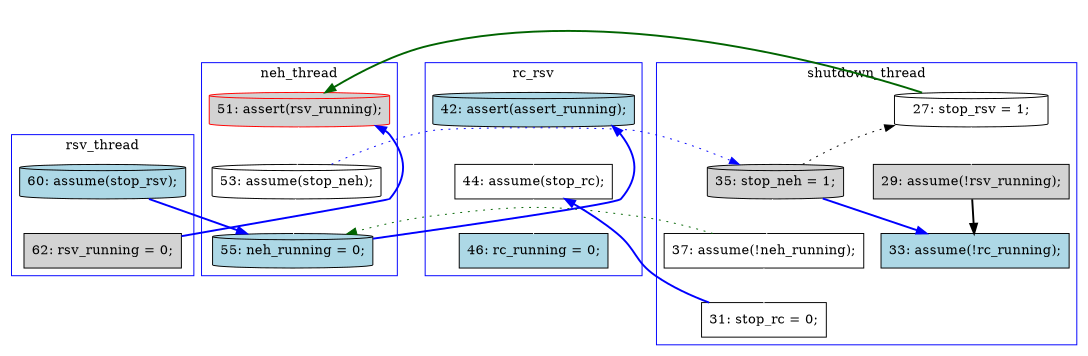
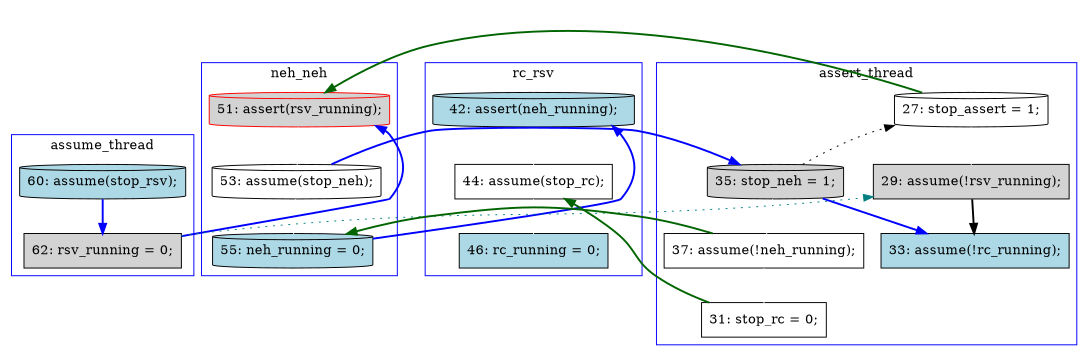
cluster "neh_thread": label "neh_thread" -> "neh_neh"
cluster "shutdown_thread": label "shutdown_thread" -> "assert_thread"
node "42: assert(assert_running);": label "42: assert(assert_running);" -> "42: assert(neh_running);"
node "27: stop_rsv = 1;": label "27: stop_rsv = 1;" -> "27: stop_assert = 1;"
edge "53: assume(stop_neh);" -> "35: stop_neh = 1;": style dotted -> bold
cluster "rsv_thread": label "rsv_thread" -> "assume_thread"
edge "37: assume(!neh_running);" -> "55: neh_running = 0;": style dotted -> bold
edge "60: assume(stop_rsv);" -> "55: neh_running = 0;": now "60: assume(stop_rsv);" -> "62: rsv_running = 0;"
edge "62: rsv_running = 0;" -> "29: assume(!rsv_running);": added
edge "31: stop_rc = 0;" -> "44: assume(stop_rc);": color blue -> darkgreen
